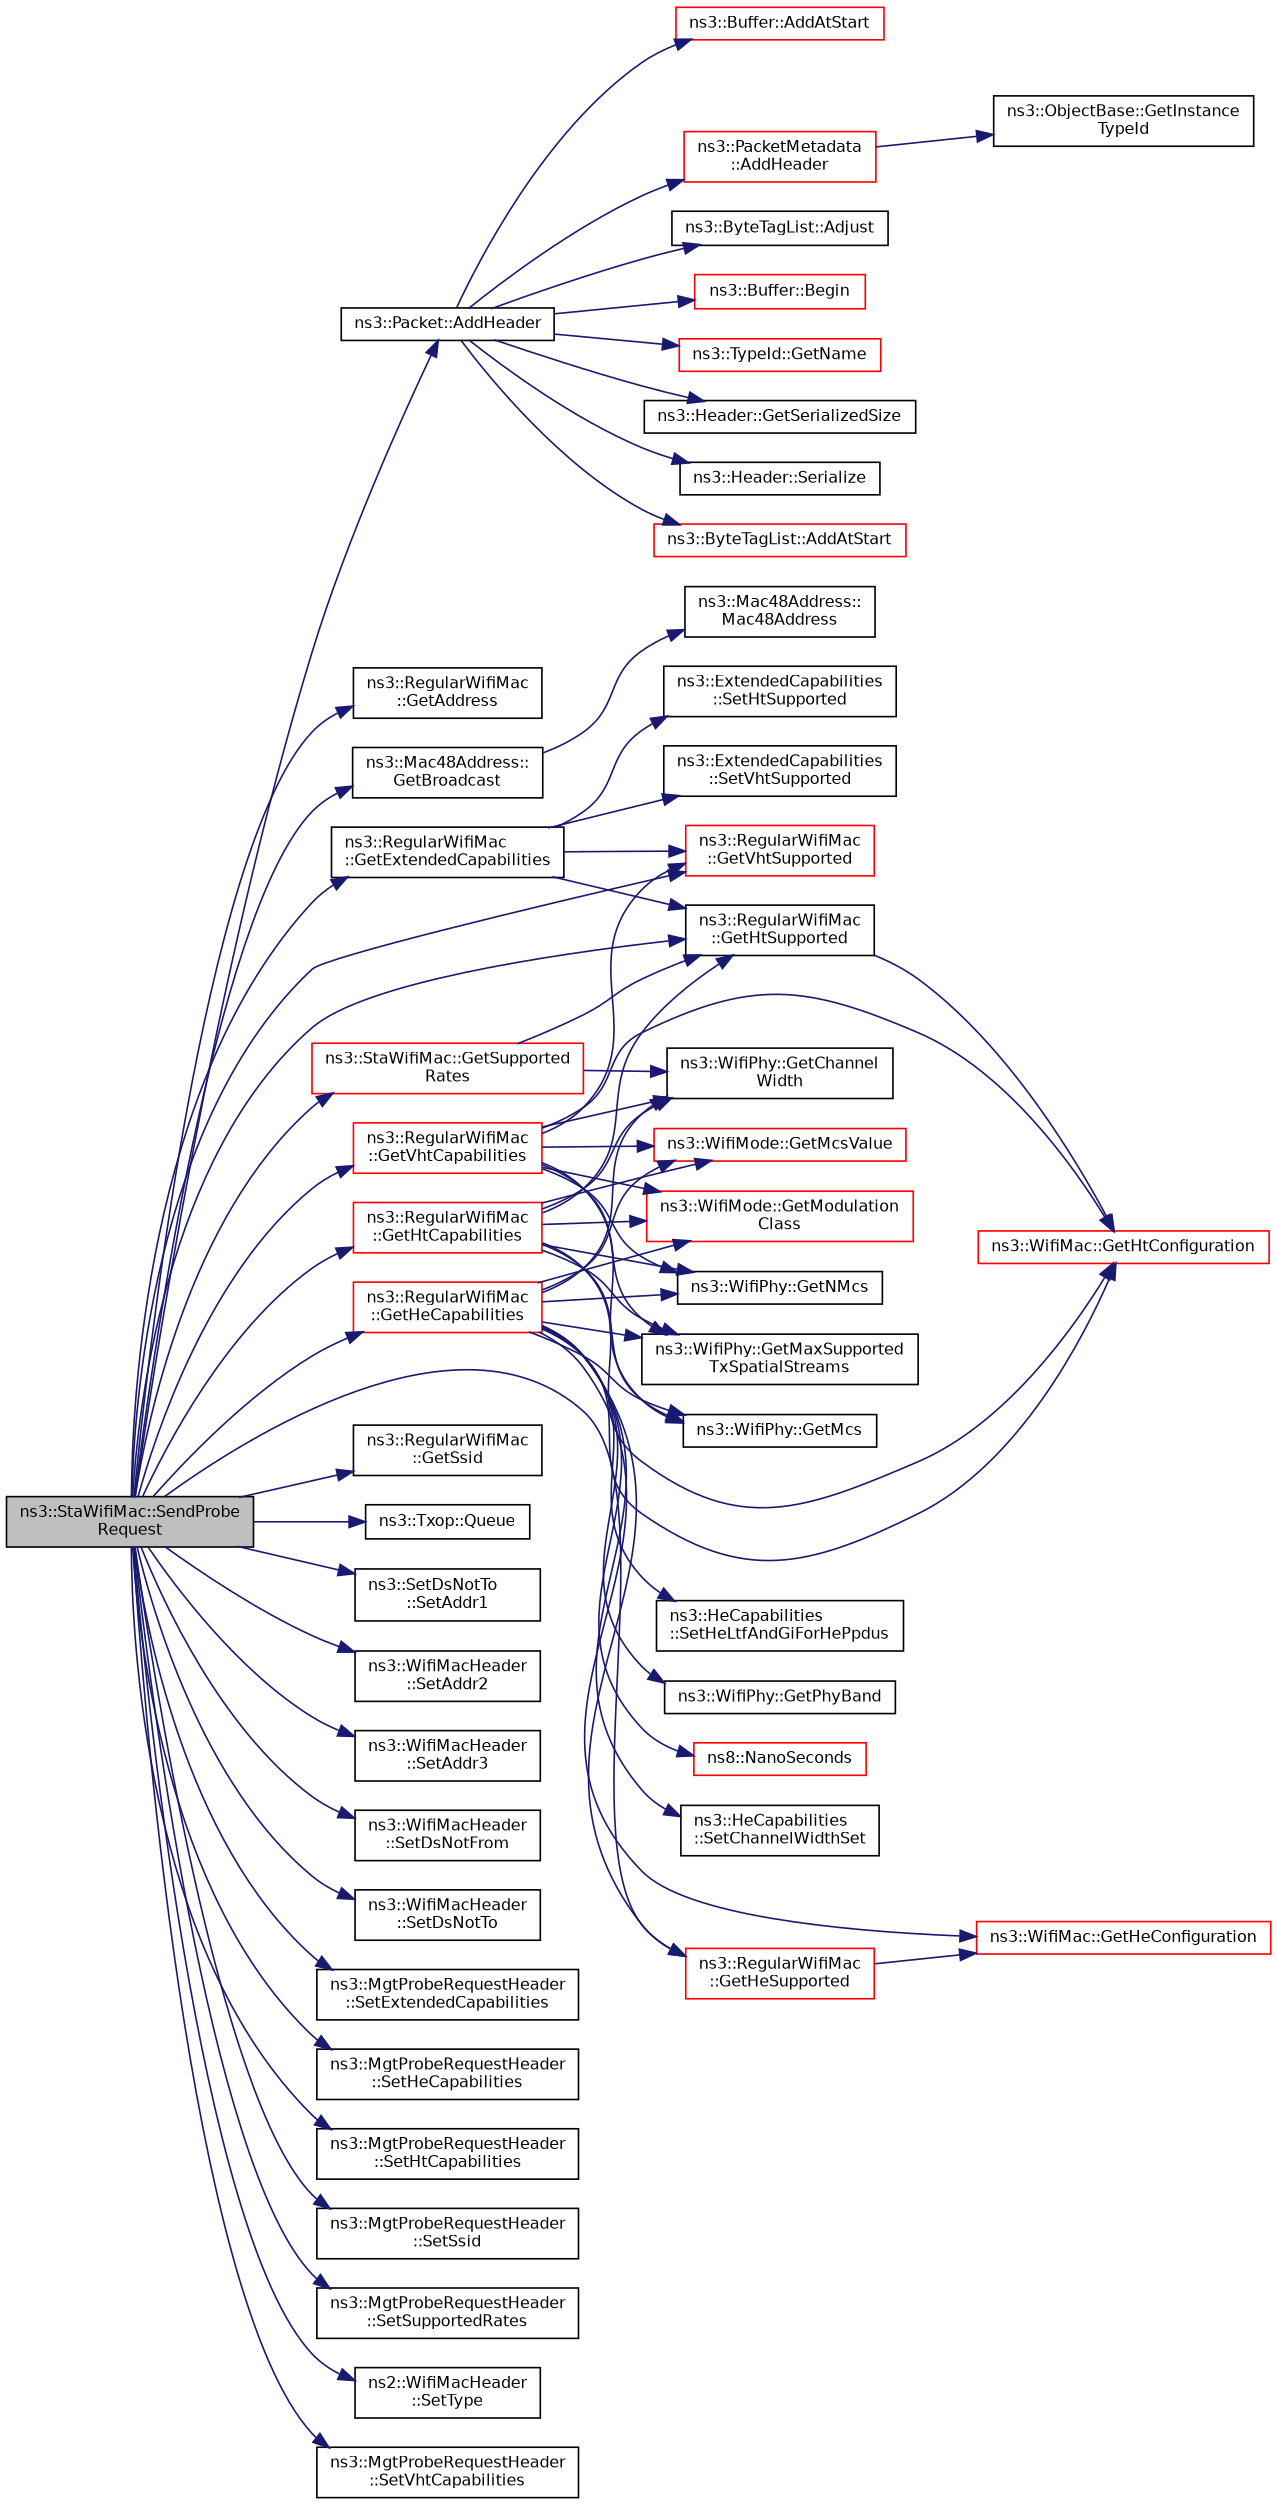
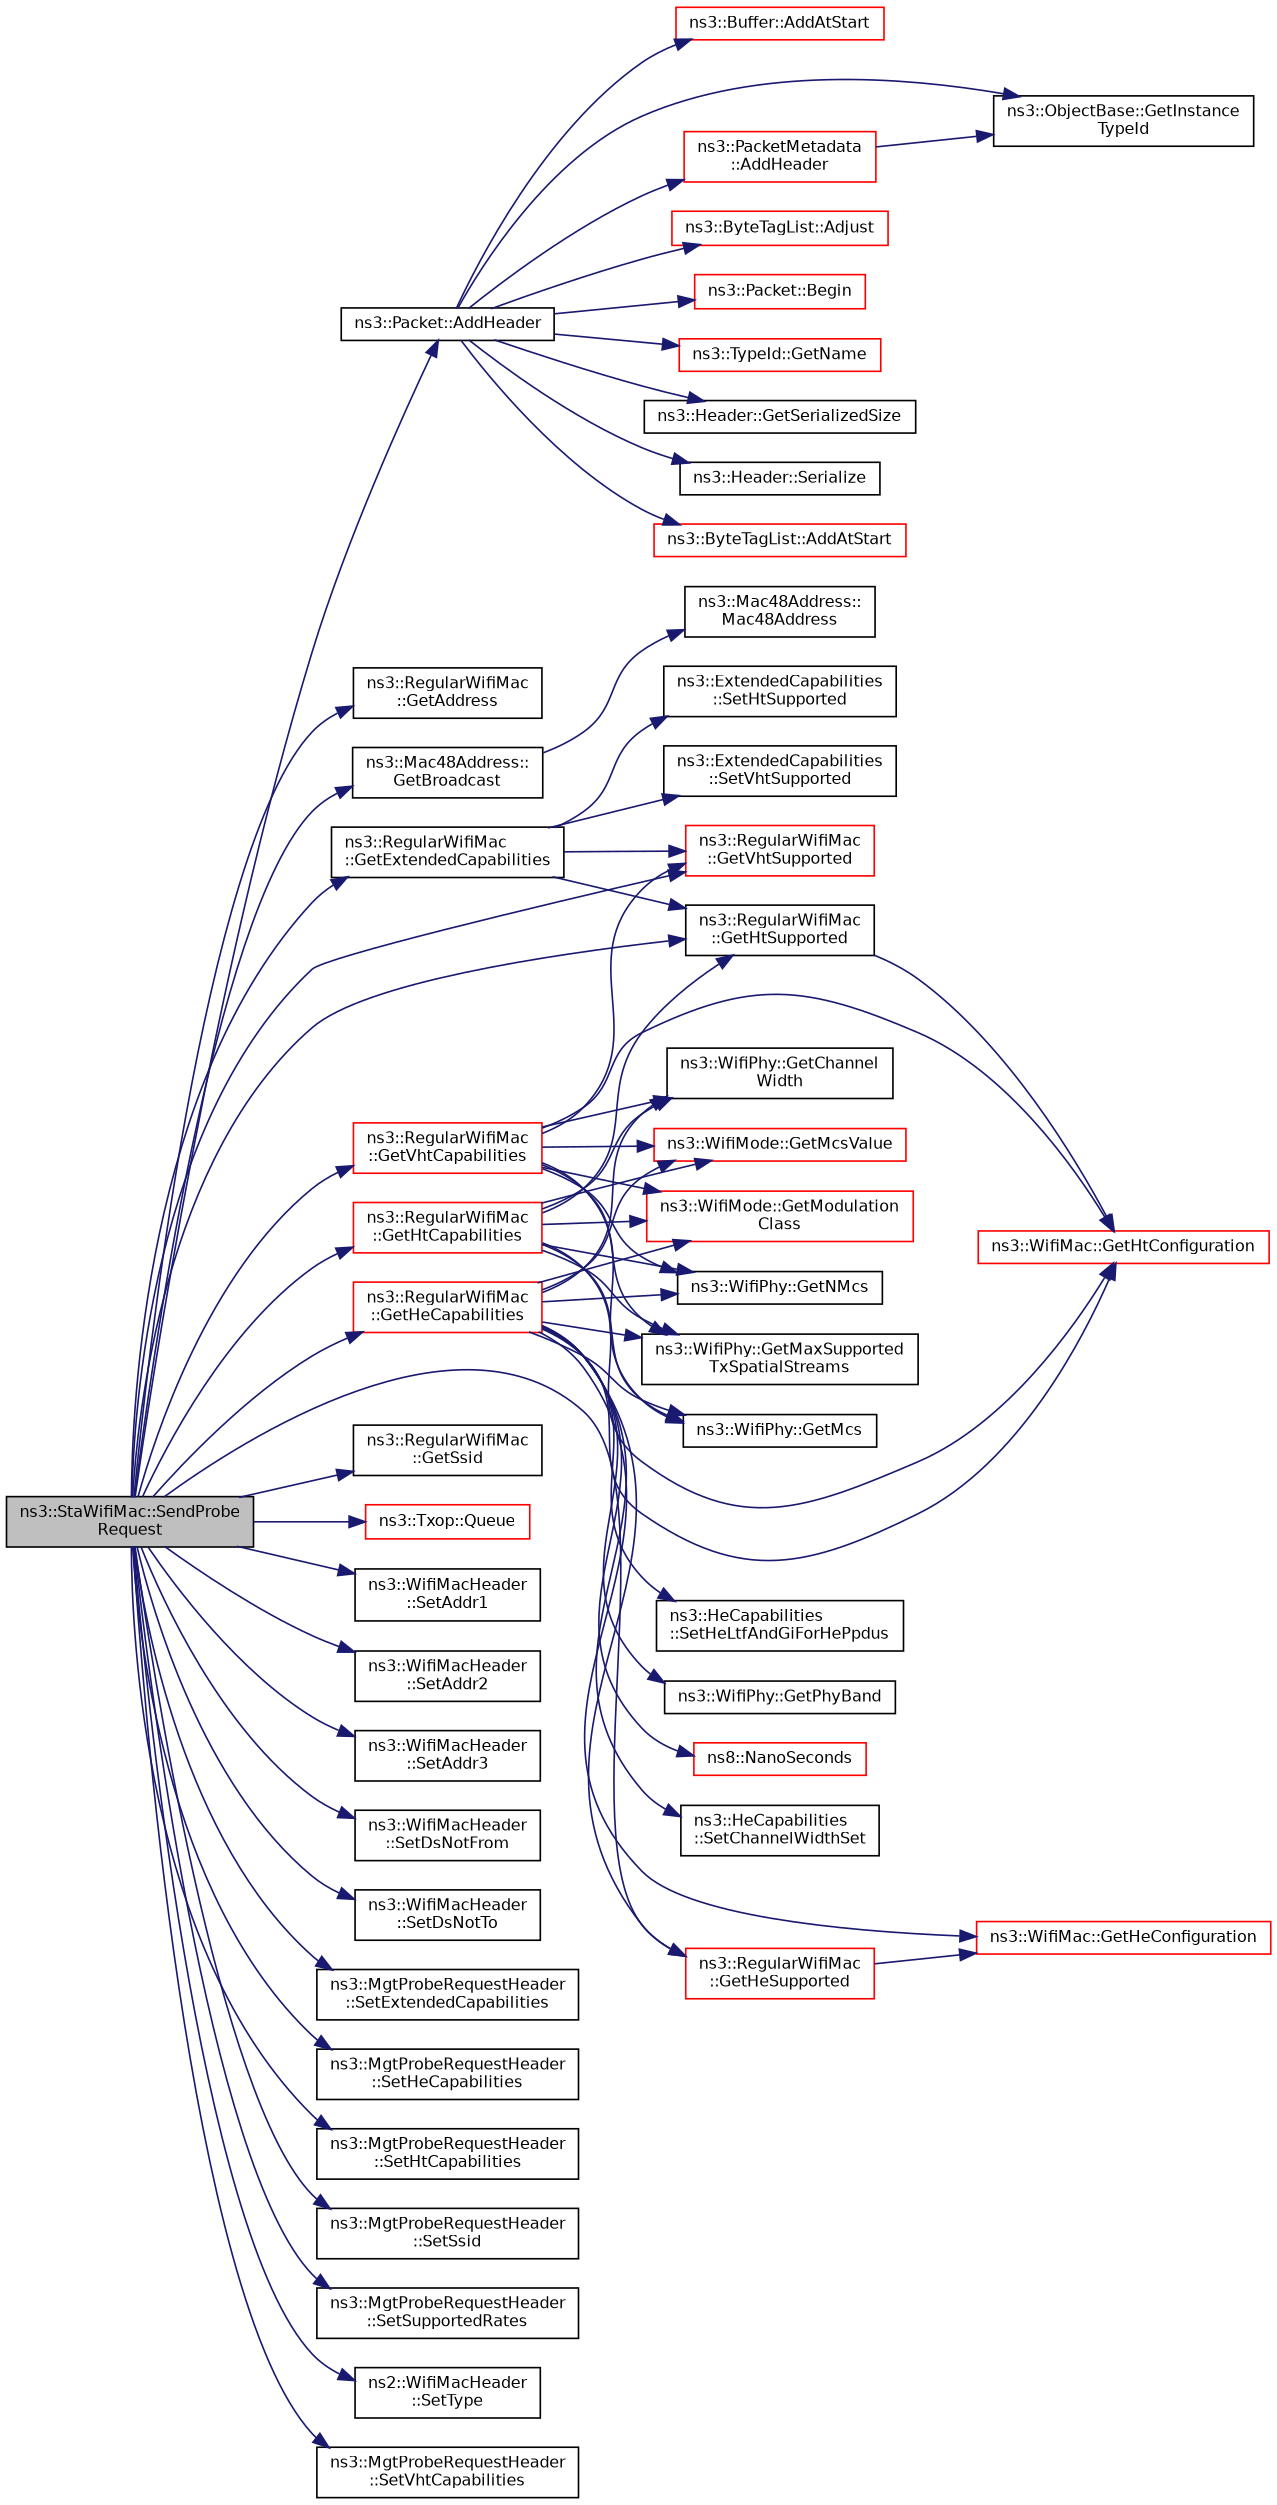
edge "ns3::Packet::AddHeader" -> "ns3::ObjectBase::GetInstance TypeId": added
node "ns3::ByteTagList::Adjust": color black -> red
node "ns3::Buffer::Begin": label "ns3::Buffer::Begin" -> "ns3::Packet::Begin"
node "ns3::StaWifiMac::GetSupported Rates": removed
node "ns3::Txop::Queue": color black -> red
node "ns3::SetDsNotTo ::SetAddr1": label "ns3::SetDsNotTo ::SetAddr1" -> "ns3::WifiMacHeader ::SetAddr1"
